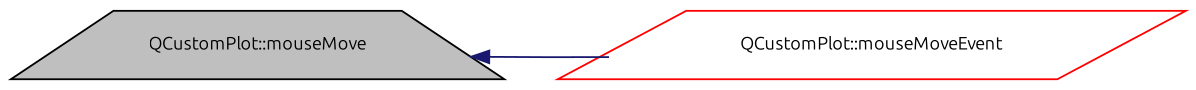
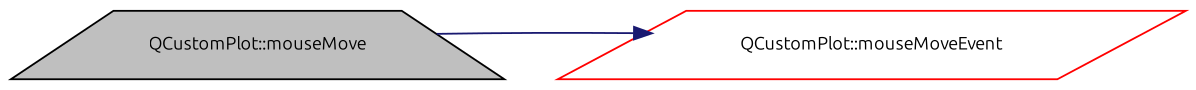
edge "QCustomPlot::mouseMoveEvent" -> "QCustomPlot::mouseMove": reversed
